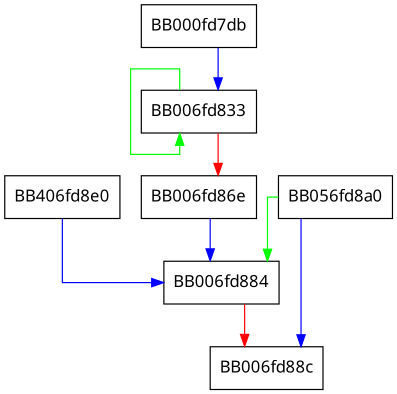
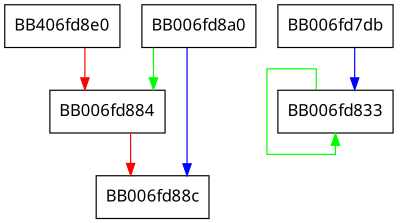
node "BB000fd7db": label "BB000fd7db" -> "BB006fd7db"
node "BB006fd86e": removed
node "BB056fd8a0": label "BB056fd8a0" -> "BB006fd8a0"
edge "BB406fd8e0" -> "BB006fd884": color blue -> red
